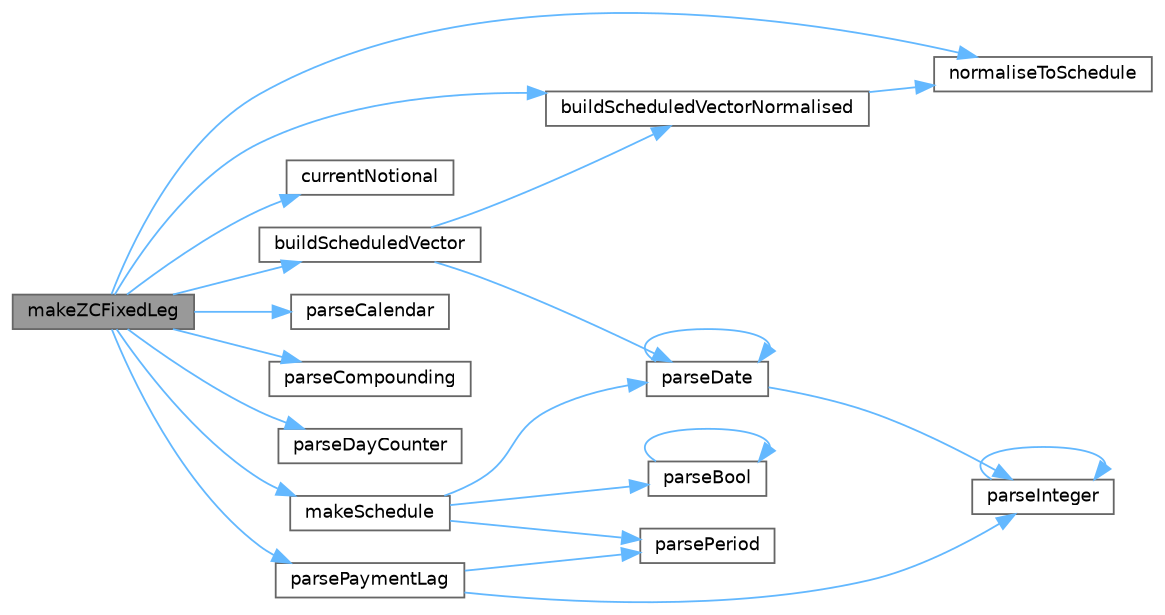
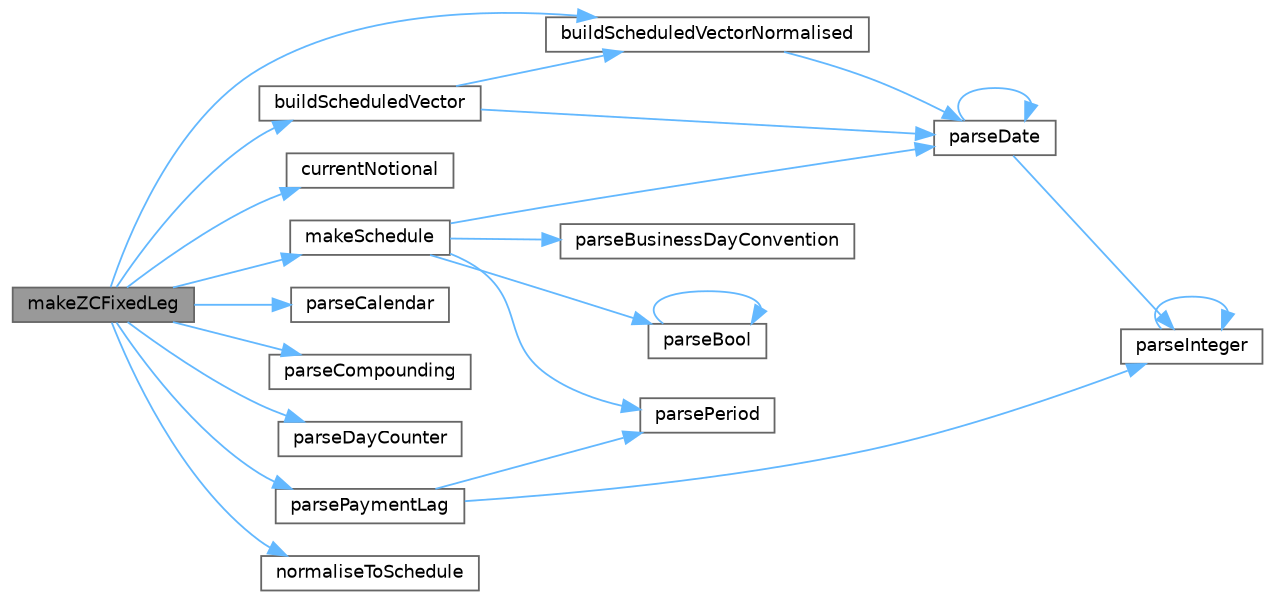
edge "buildScheduledVectorNormalised" -> "normaliseToSchedule": now "buildScheduledVectorNormalised" -> "parseDate"
node "parseBusinessDayConvention": added
